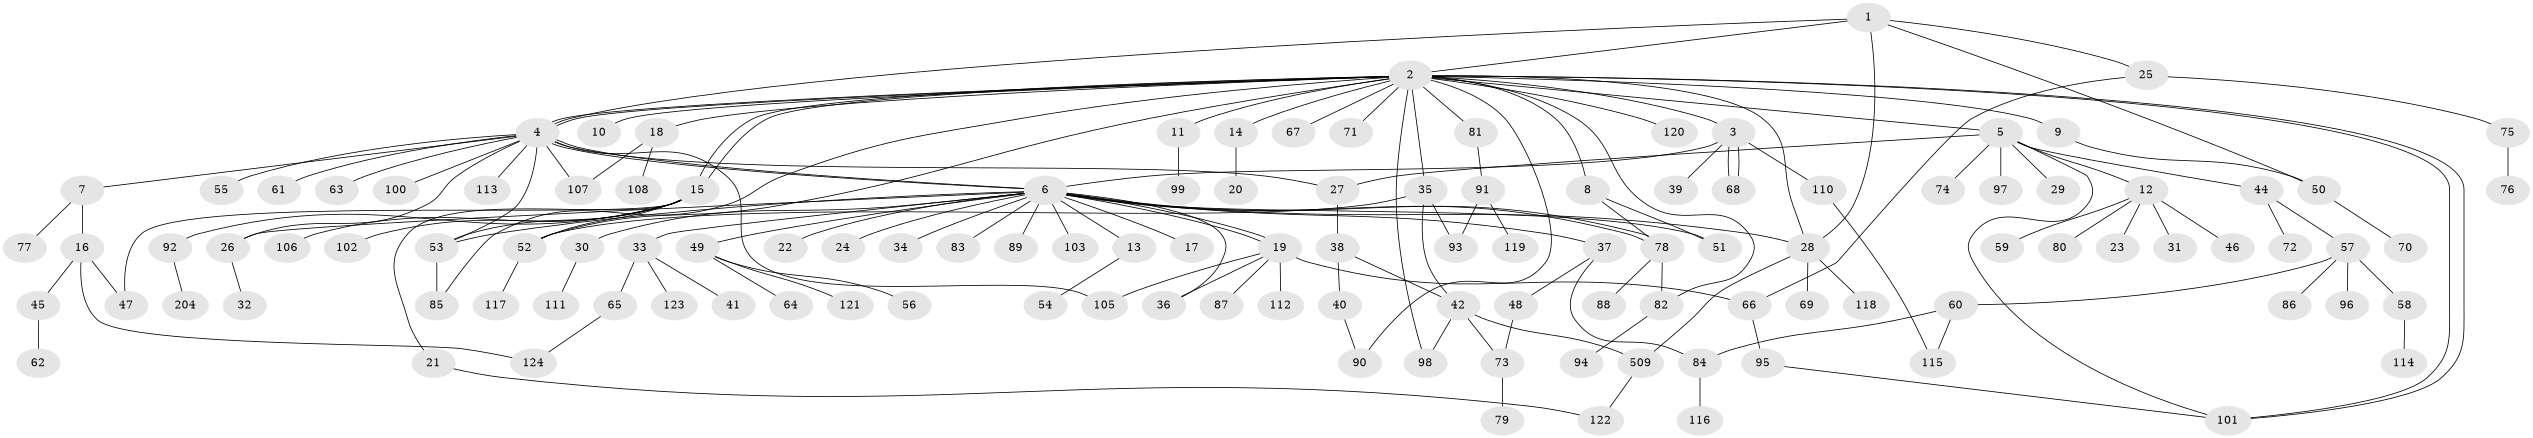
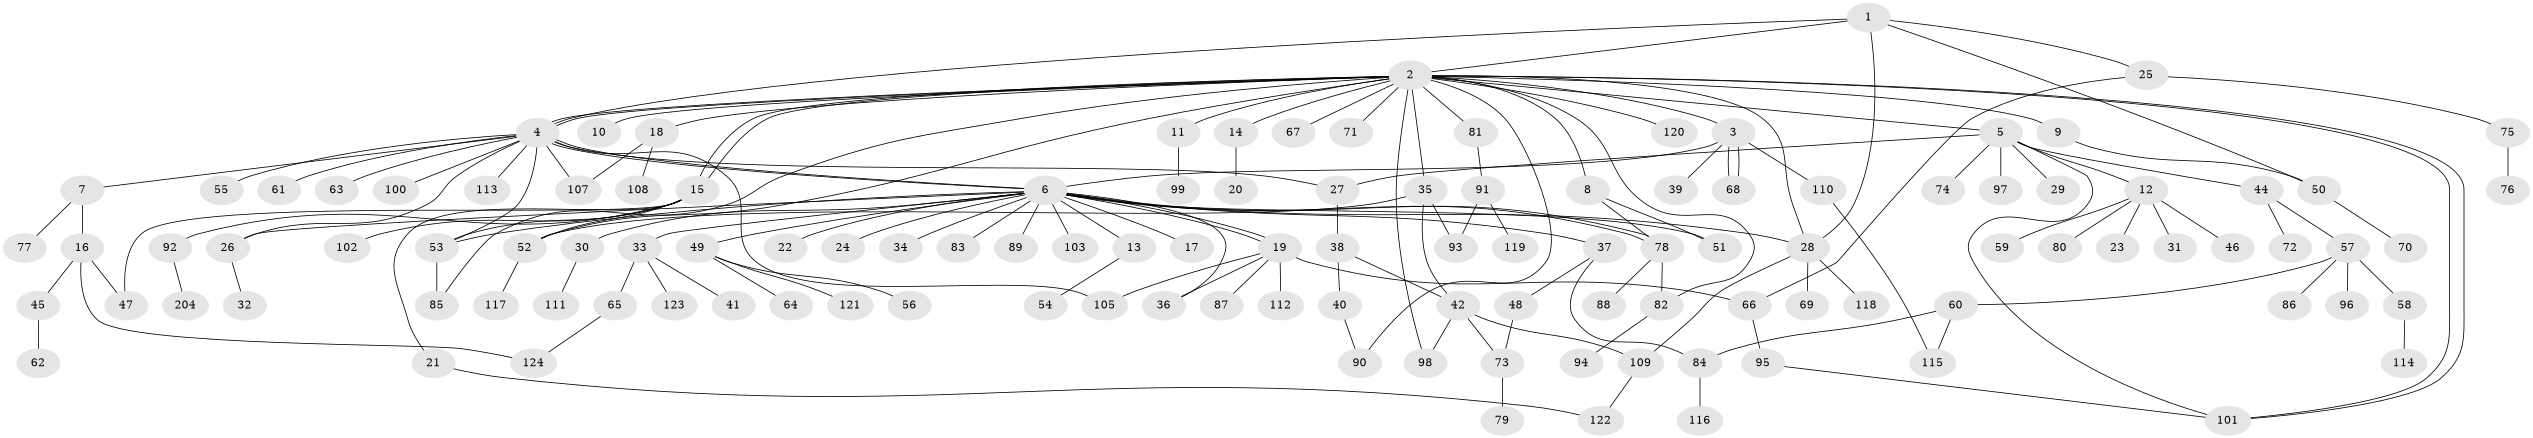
node "106": removed
node "509": label "509" -> "109"
